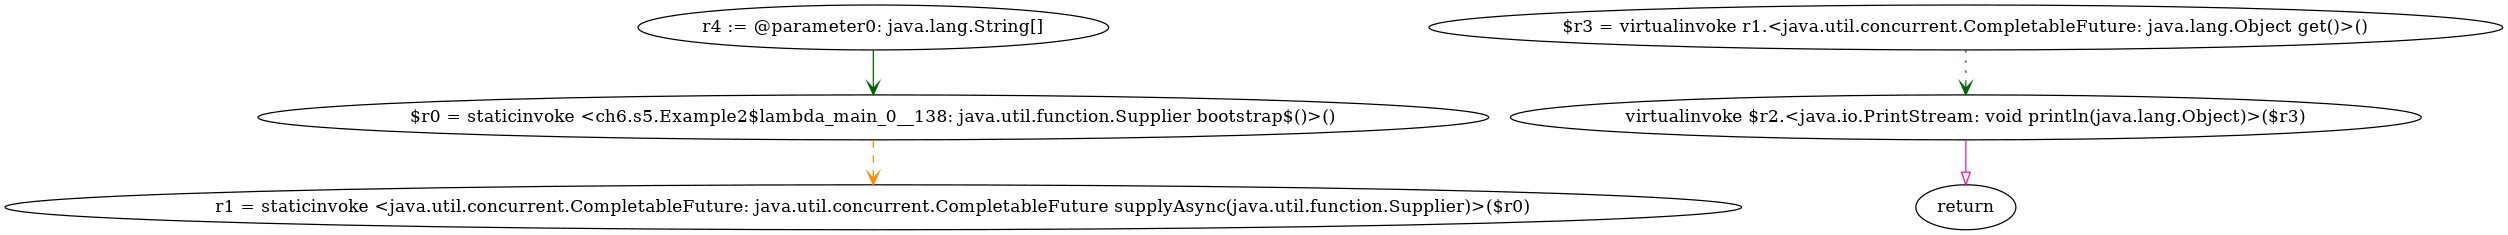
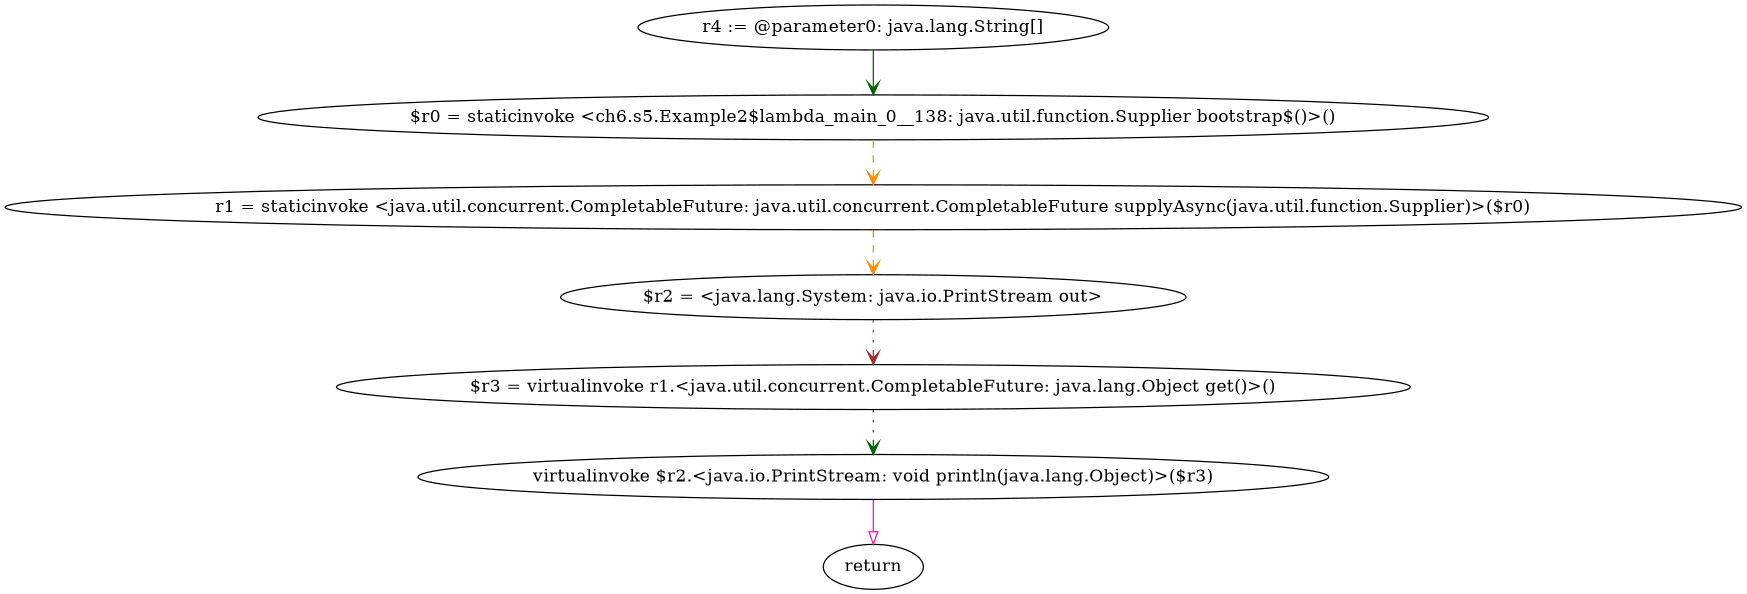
node "$r2 = <java.lang.System: java.io.PrintStream out>": added
